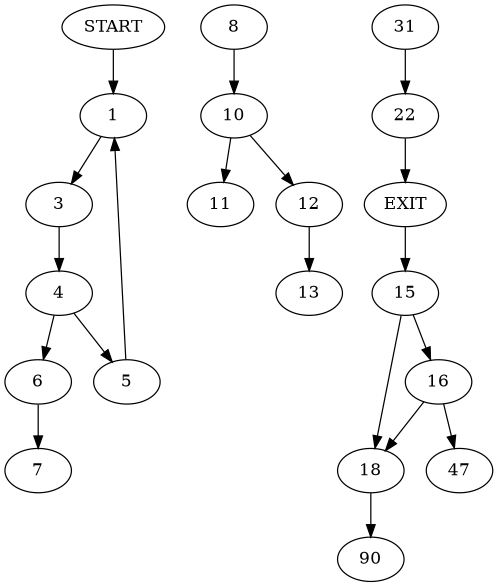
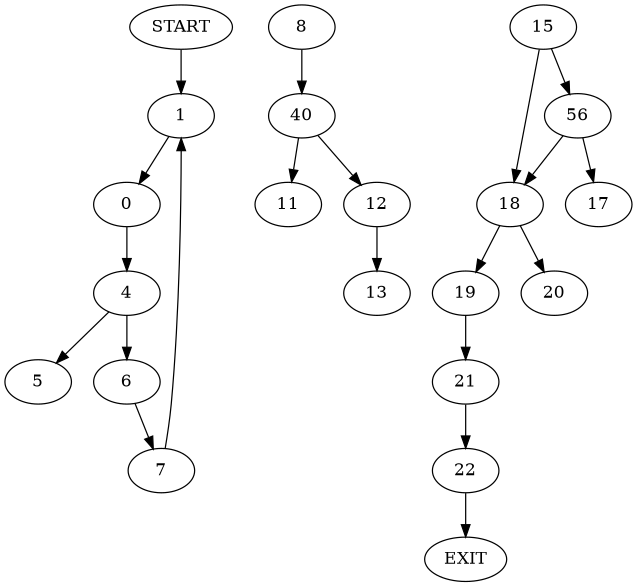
node "31": label "31" -> "21"
node "10": label "10" -> "40"
node "3": label "3" -> "0"
edge "EXIT" -> "15": removed
edge "5" -> "1": now "7" -> "1"
node "19": added
node "16": label "16" -> "56"
node "47": label "47" -> "17"
node "90": label "90" -> "20"
